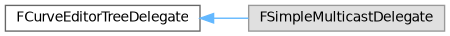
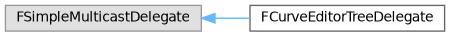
edge "FSimpleMulticastDelegate" -> "FCurveEditorTreeDelegate": reversed
